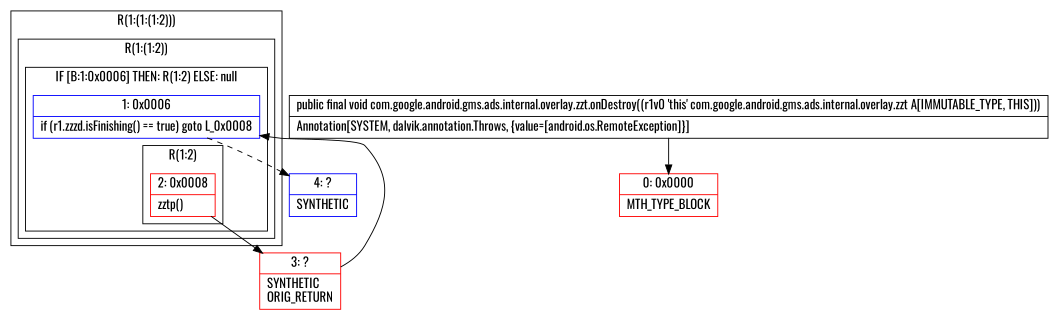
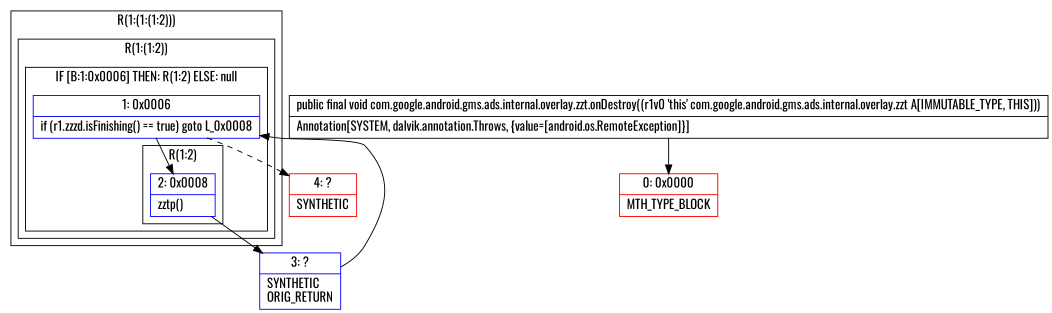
edge "1: 0x0006" -> "2: 0x0008": added
node "2: 0x0008": color red -> blue
node "4: ?": color blue -> red
node "3: ?": color red -> blue
